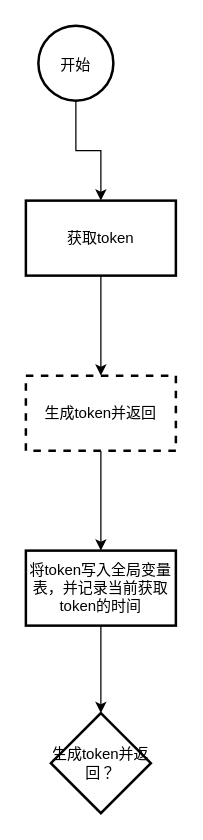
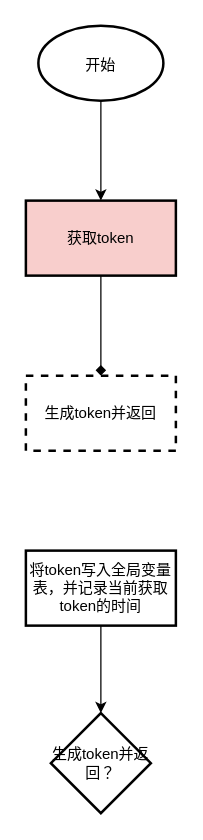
node "开始": size 75x75 -> 125x75
node "获取token": fillcolor #ffffff -> #f8cecc
edge "获取token" -> "生成token并返回": arrowhead classic -> diamond
edge "生成token并返回" -> "将token写入全局变量表，并记录当前获取token的时间": removed
